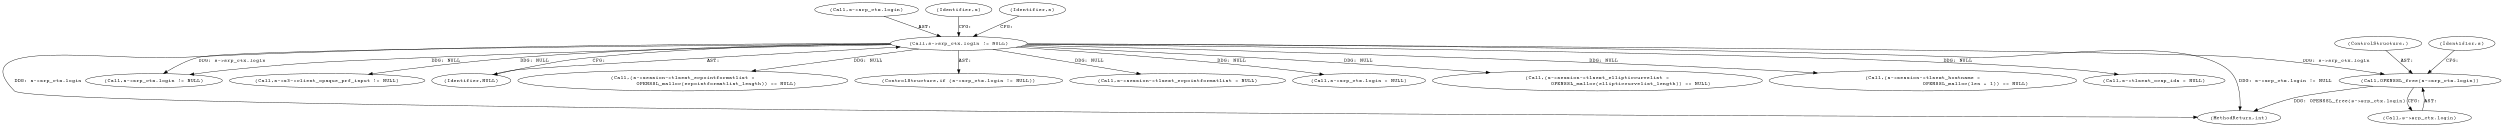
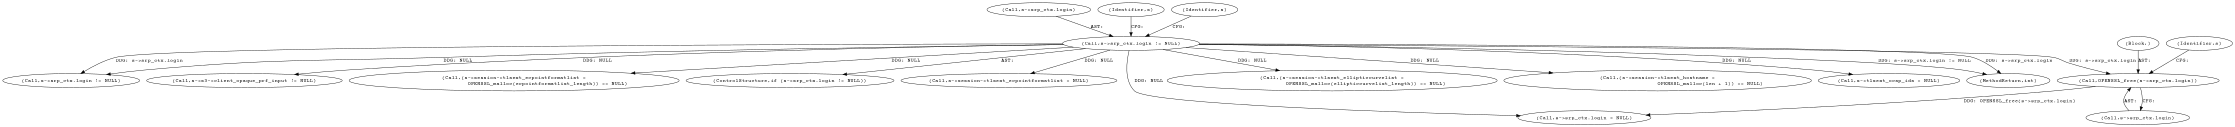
node "(ControlStructure,)": label "(ControlStructure,)" -> "(Block,)"
node "(Identifier,NULL)": removed
edge "(Call,OPENSSL_free(s->srp_ctx.login))" -> "(MethodReturn,int)": now "(Call,OPENSSL_free(s->srp_ctx.login))" -> "(Call,s->srp_ctx.login = NULL)"
